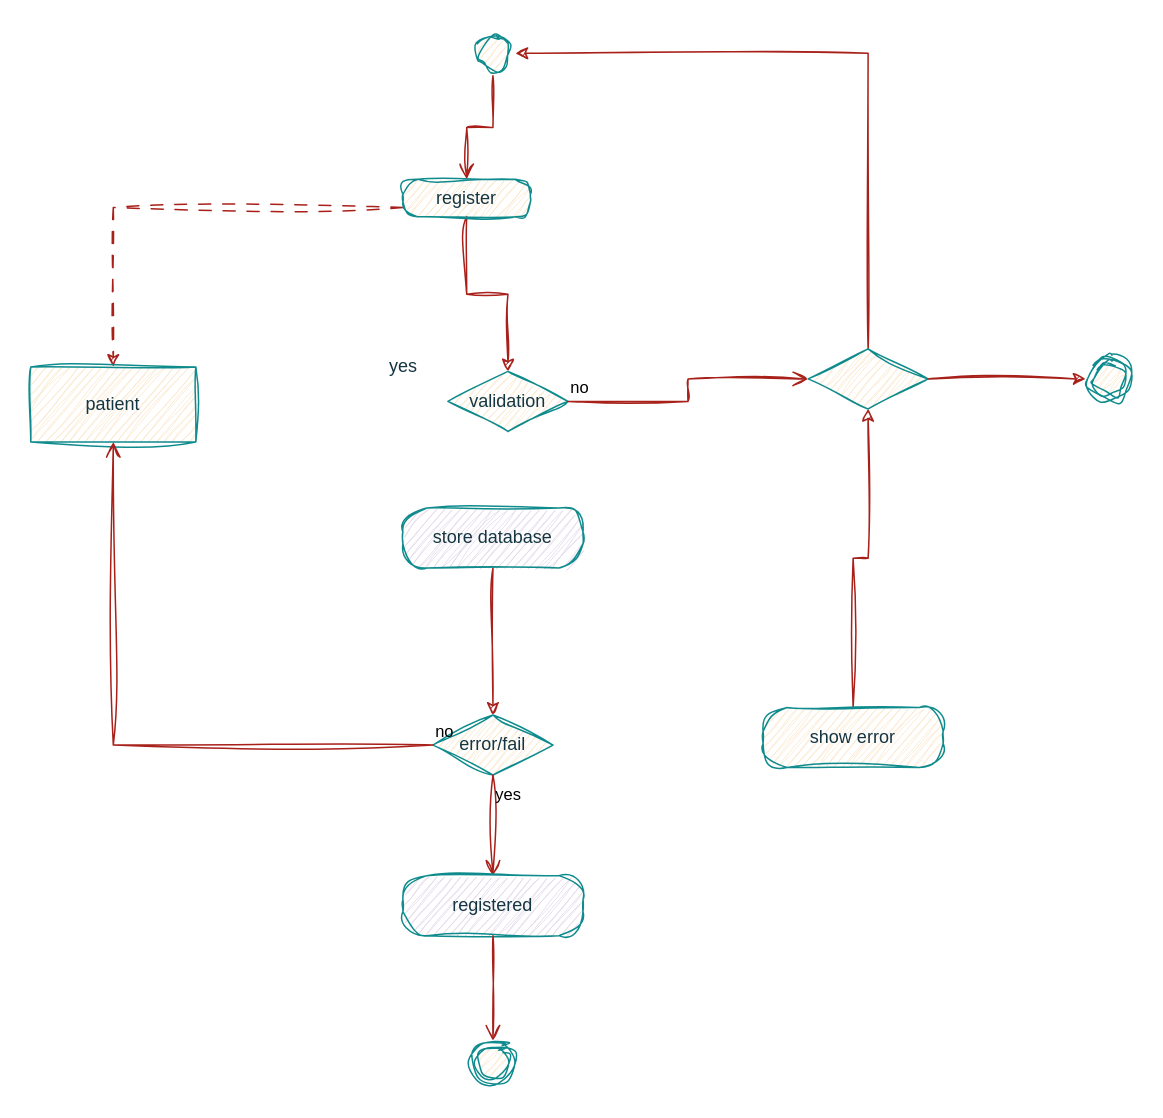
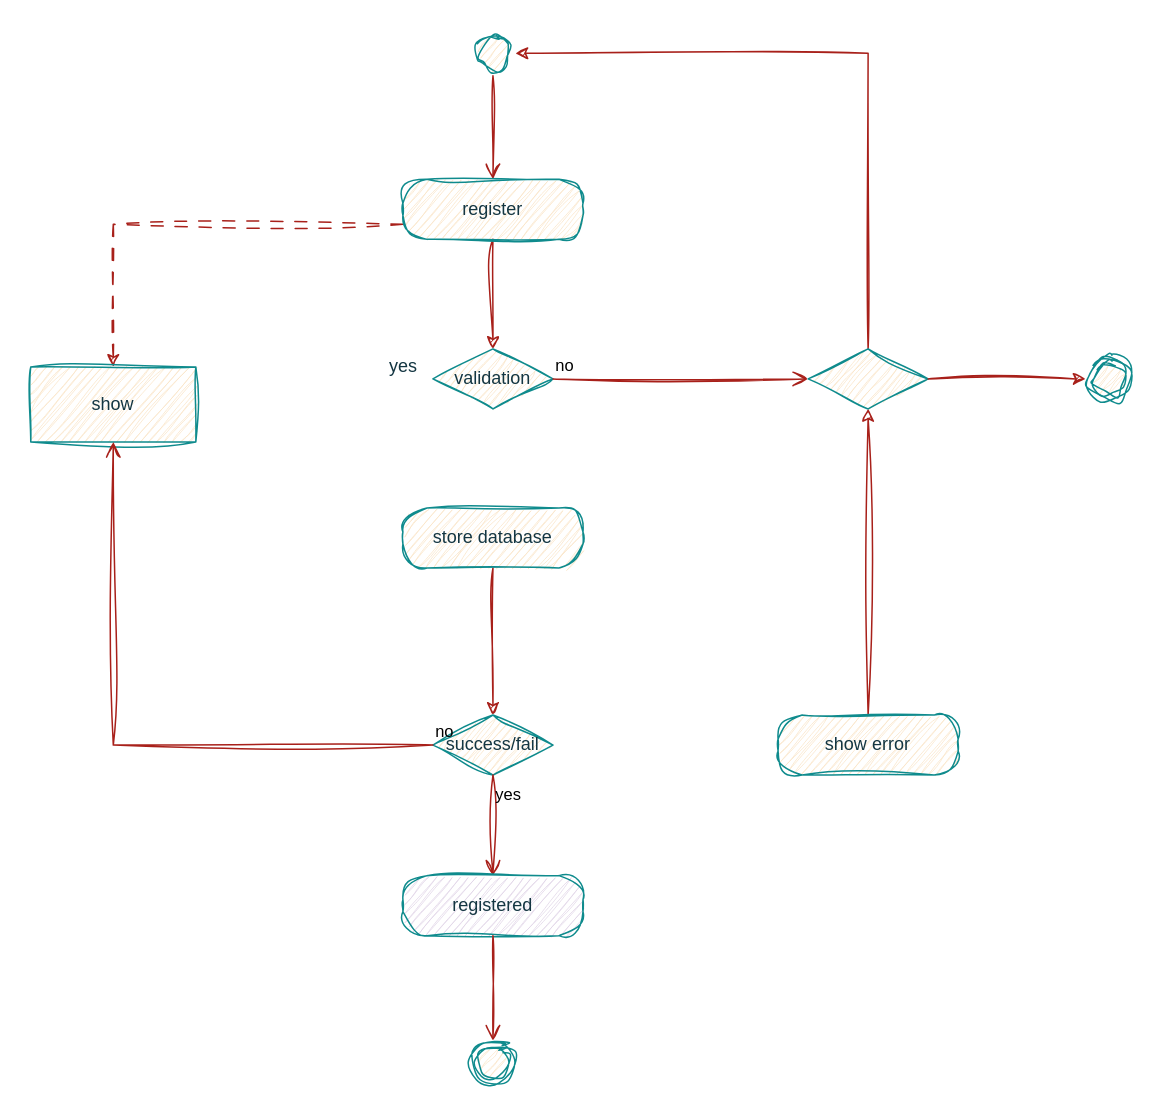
node "register": size 128x38 -> 180x60
node "validation": moved (508, 401) -> (493, 379)
node "patient": label "patient" -> "show"
node "store database": fillcolor #e1d5e7 -> #fae5c7
node "show error": moved (853, 737) -> (868, 745)
node "error/fail": label "error/fail" -> "success/fail"
